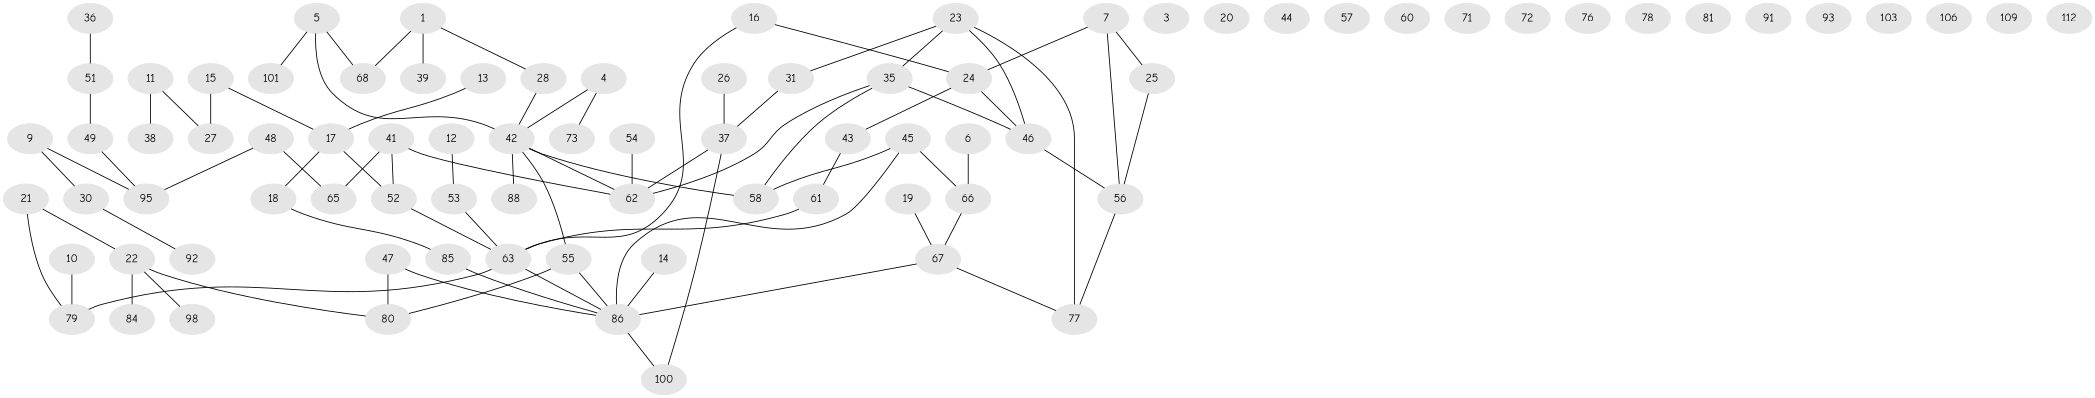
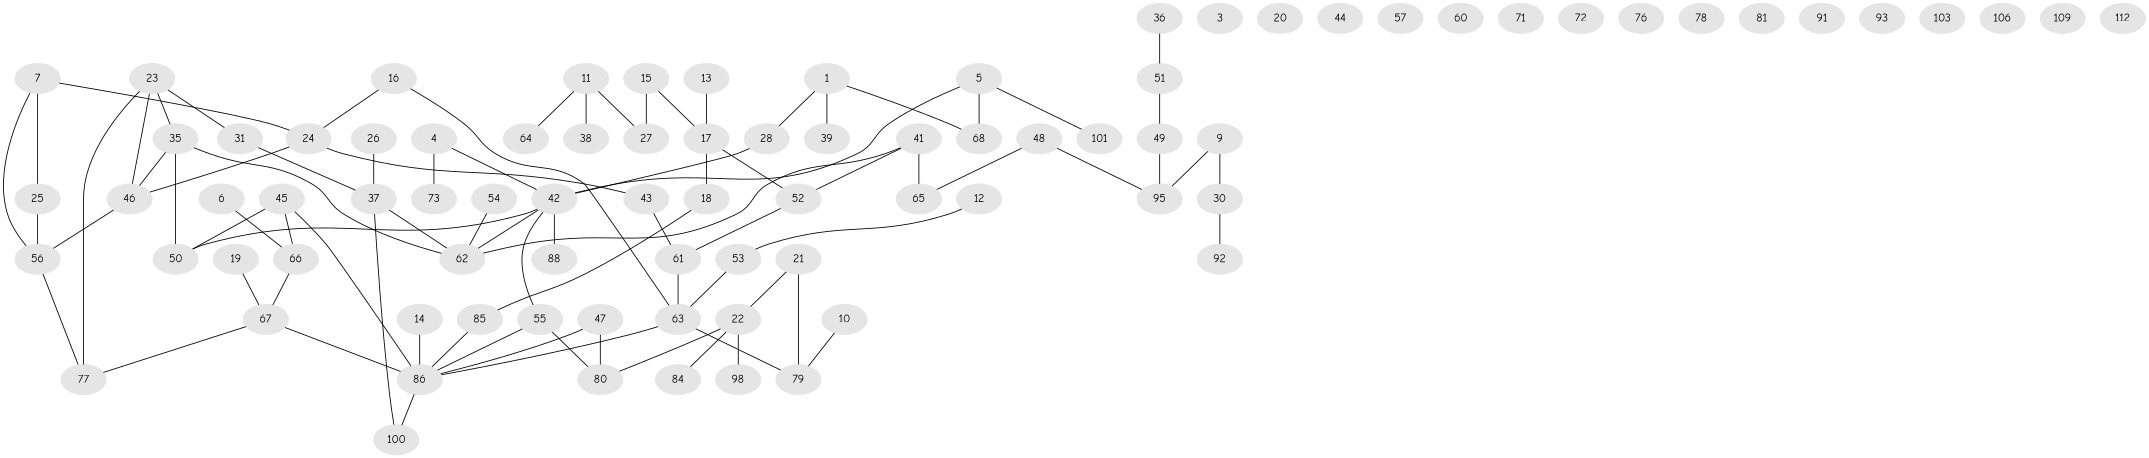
node "64": added
node "58": label "58" -> "50"
edge "52" -- "63": now "52" -- "61"
